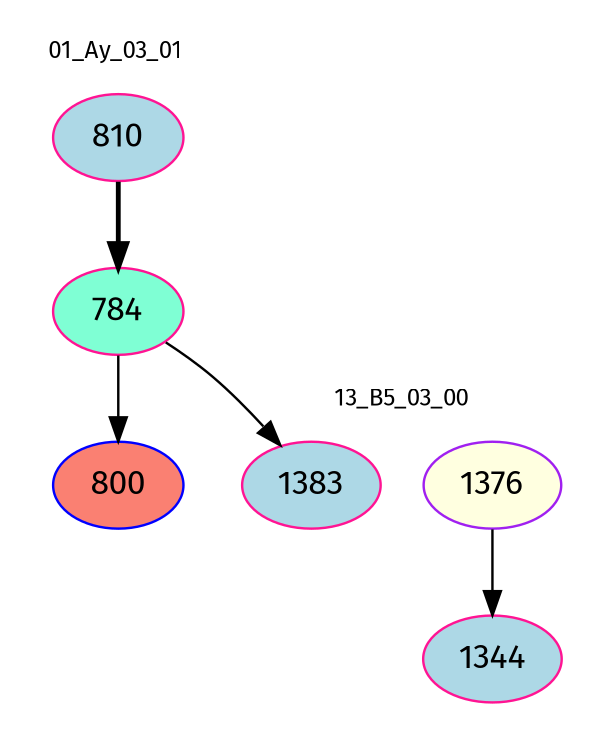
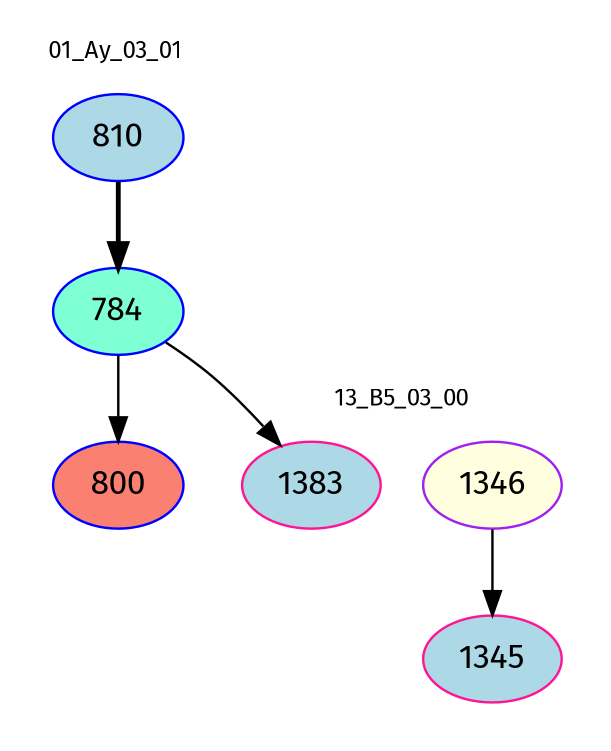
node "810": color deeppink -> blue
node "784": color deeppink -> blue
node "1376": label "1376" -> "1346"
node "1344": label "1344" -> "1345"
